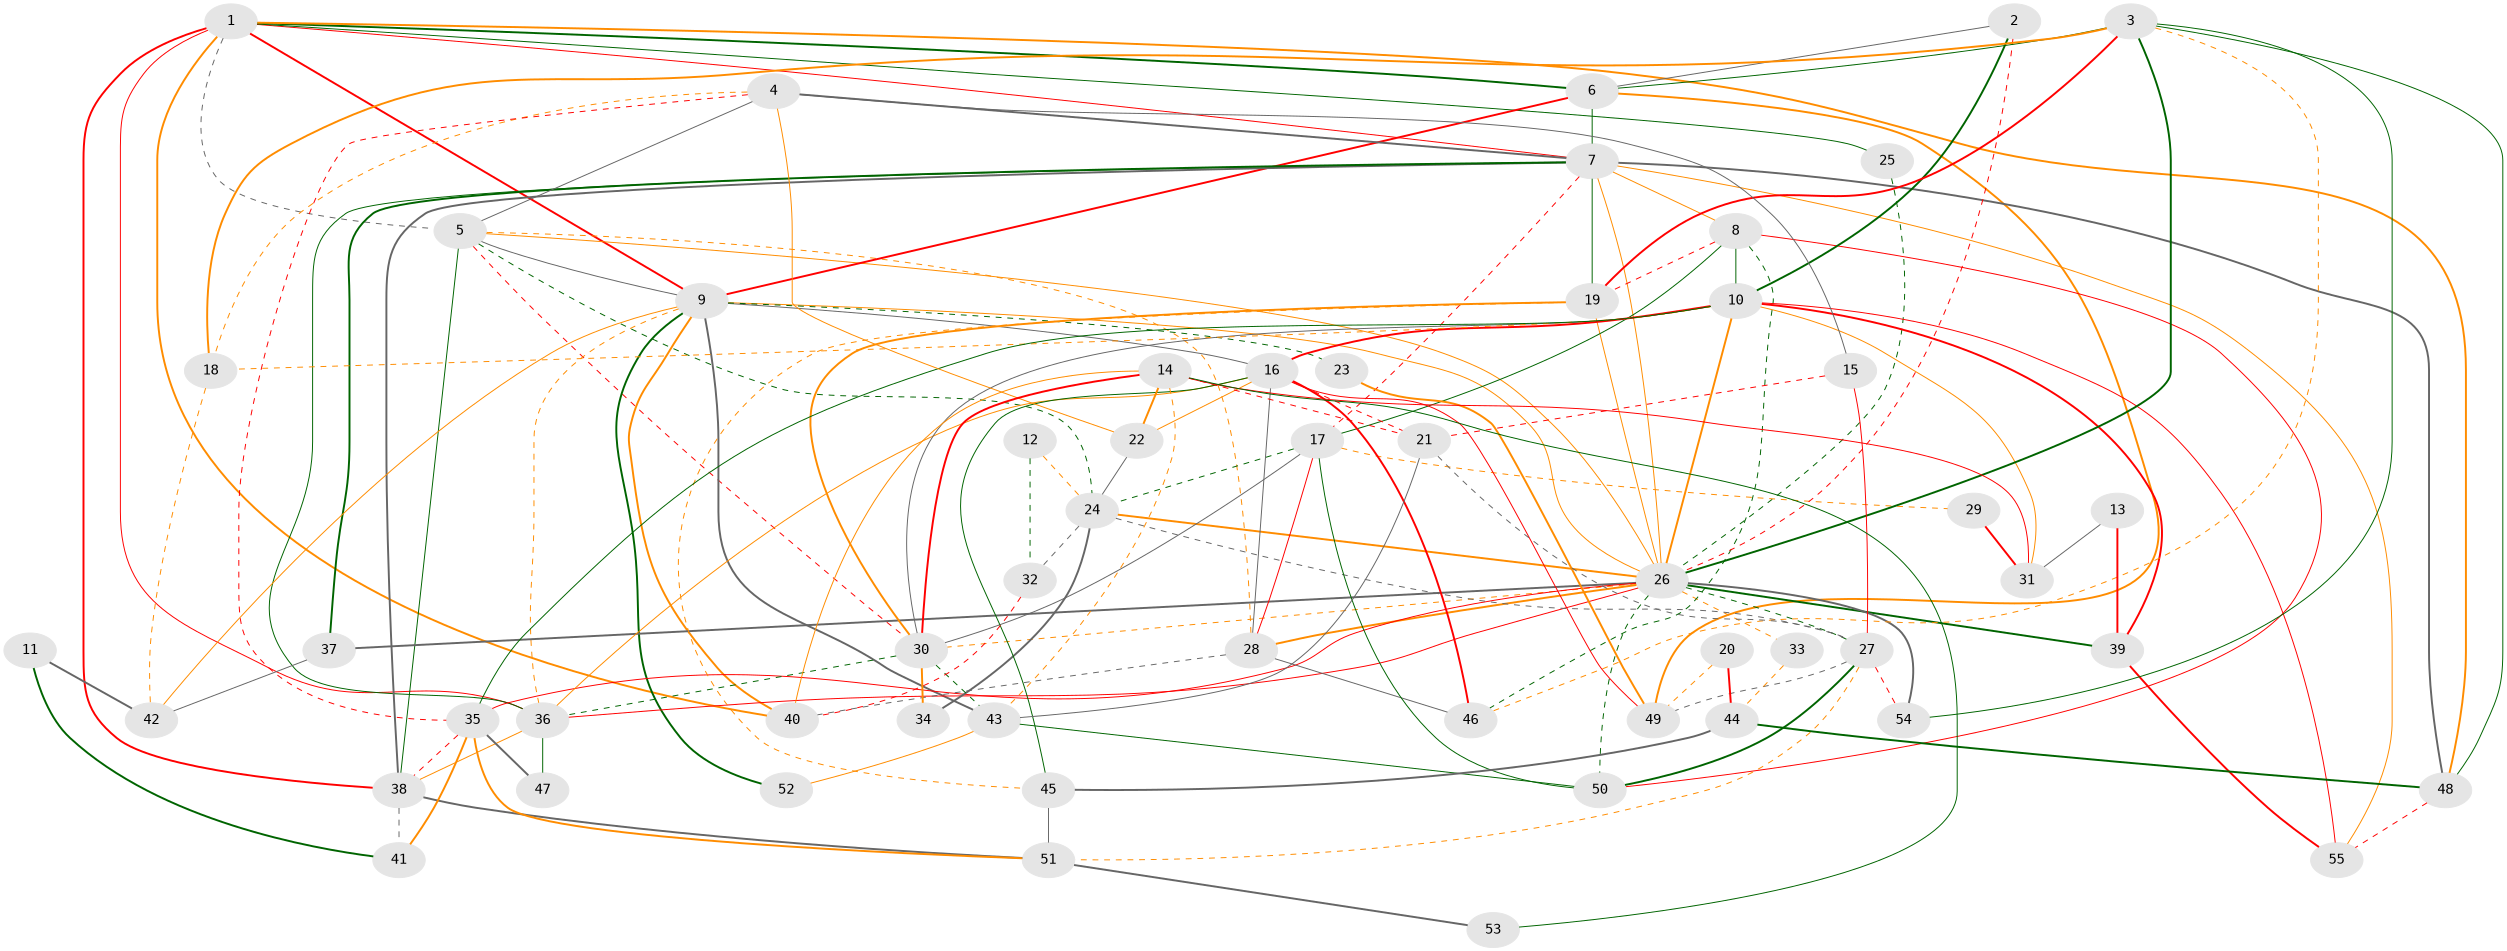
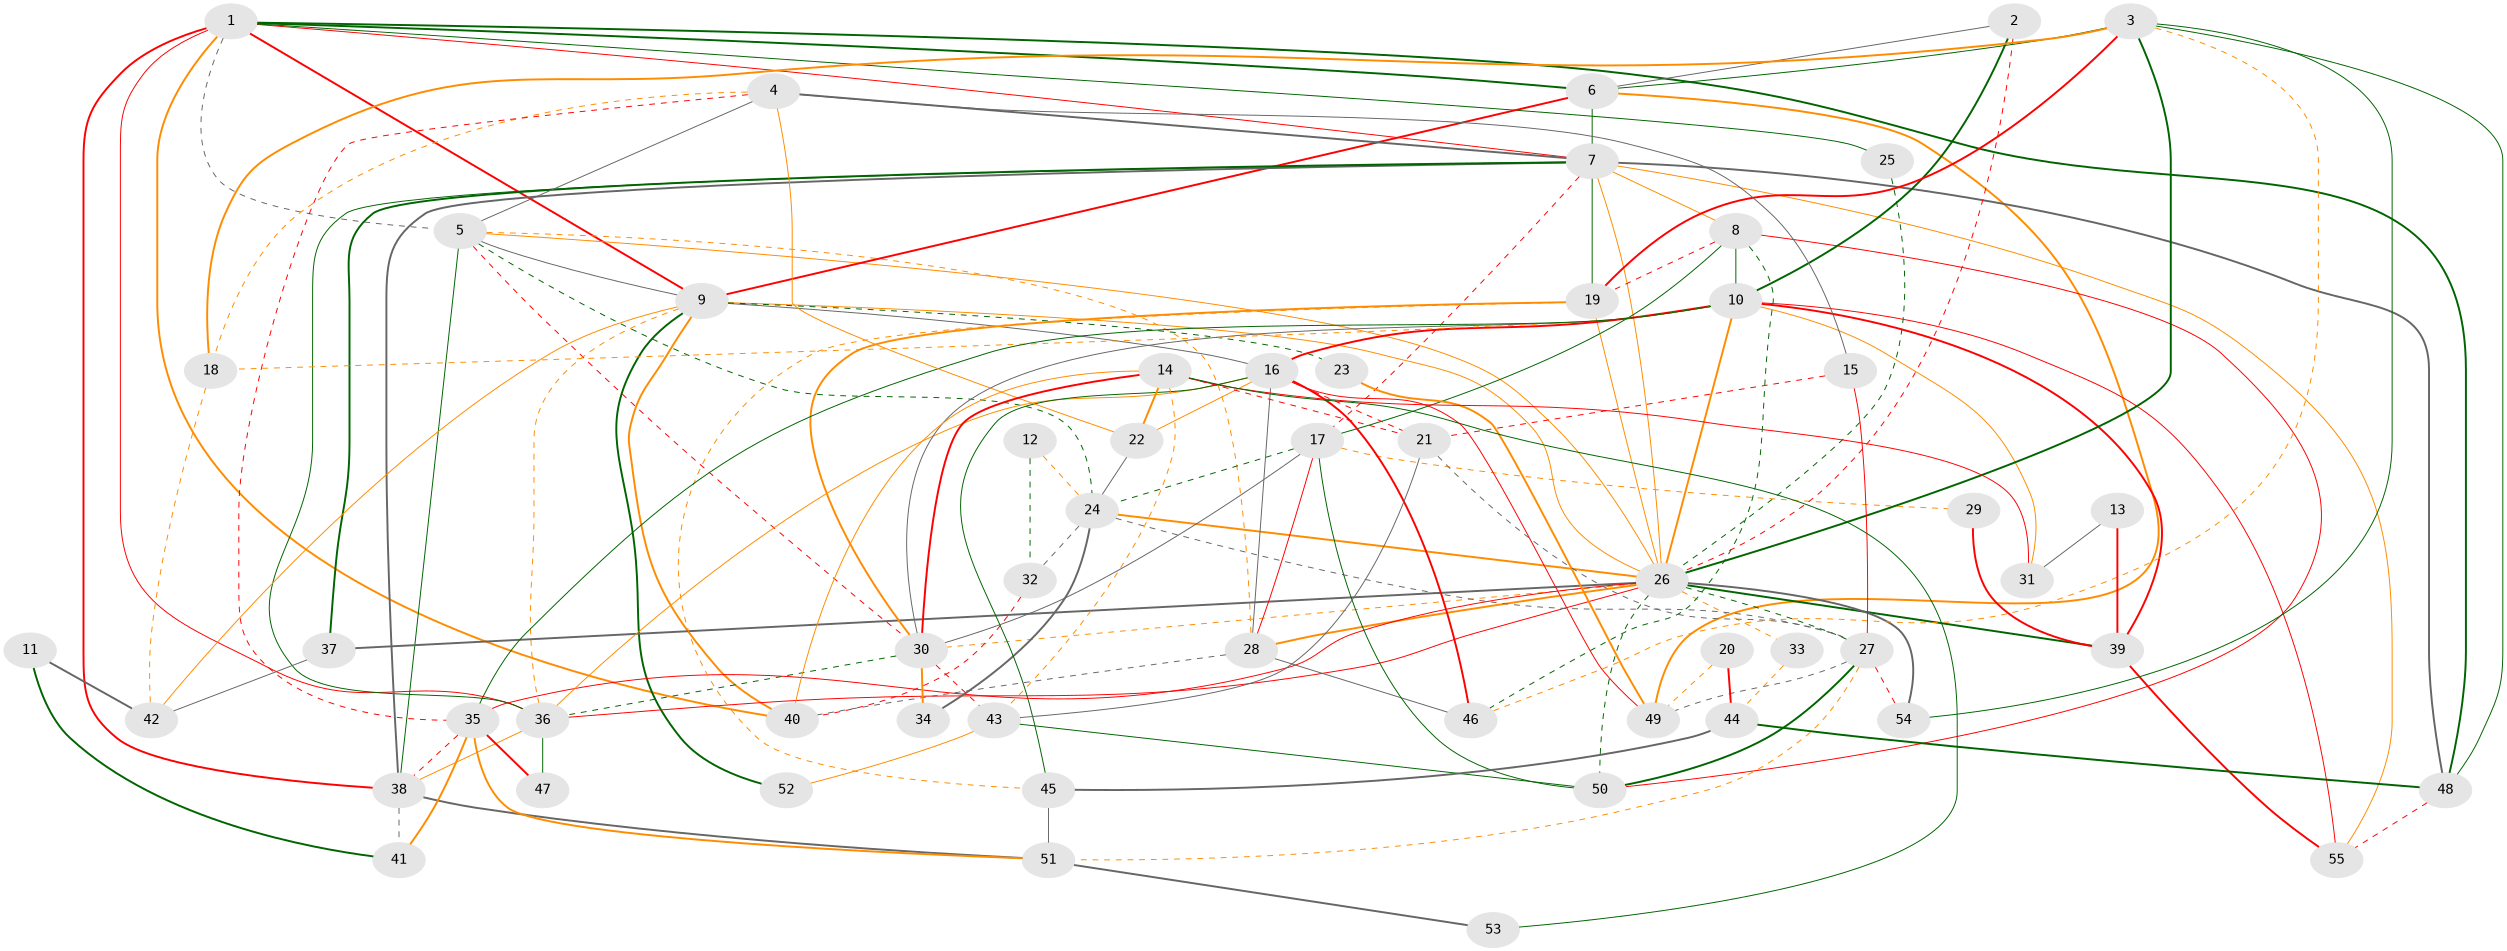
edge "1" -- "48": color darkorange -> darkgreen
edge "29" -- "31": now "29" -- "39"
edge "9" -- "43": removed
edge "30" -- "43": color darkgreen -> red
edge "35" -- "47": color gray40 -> red
